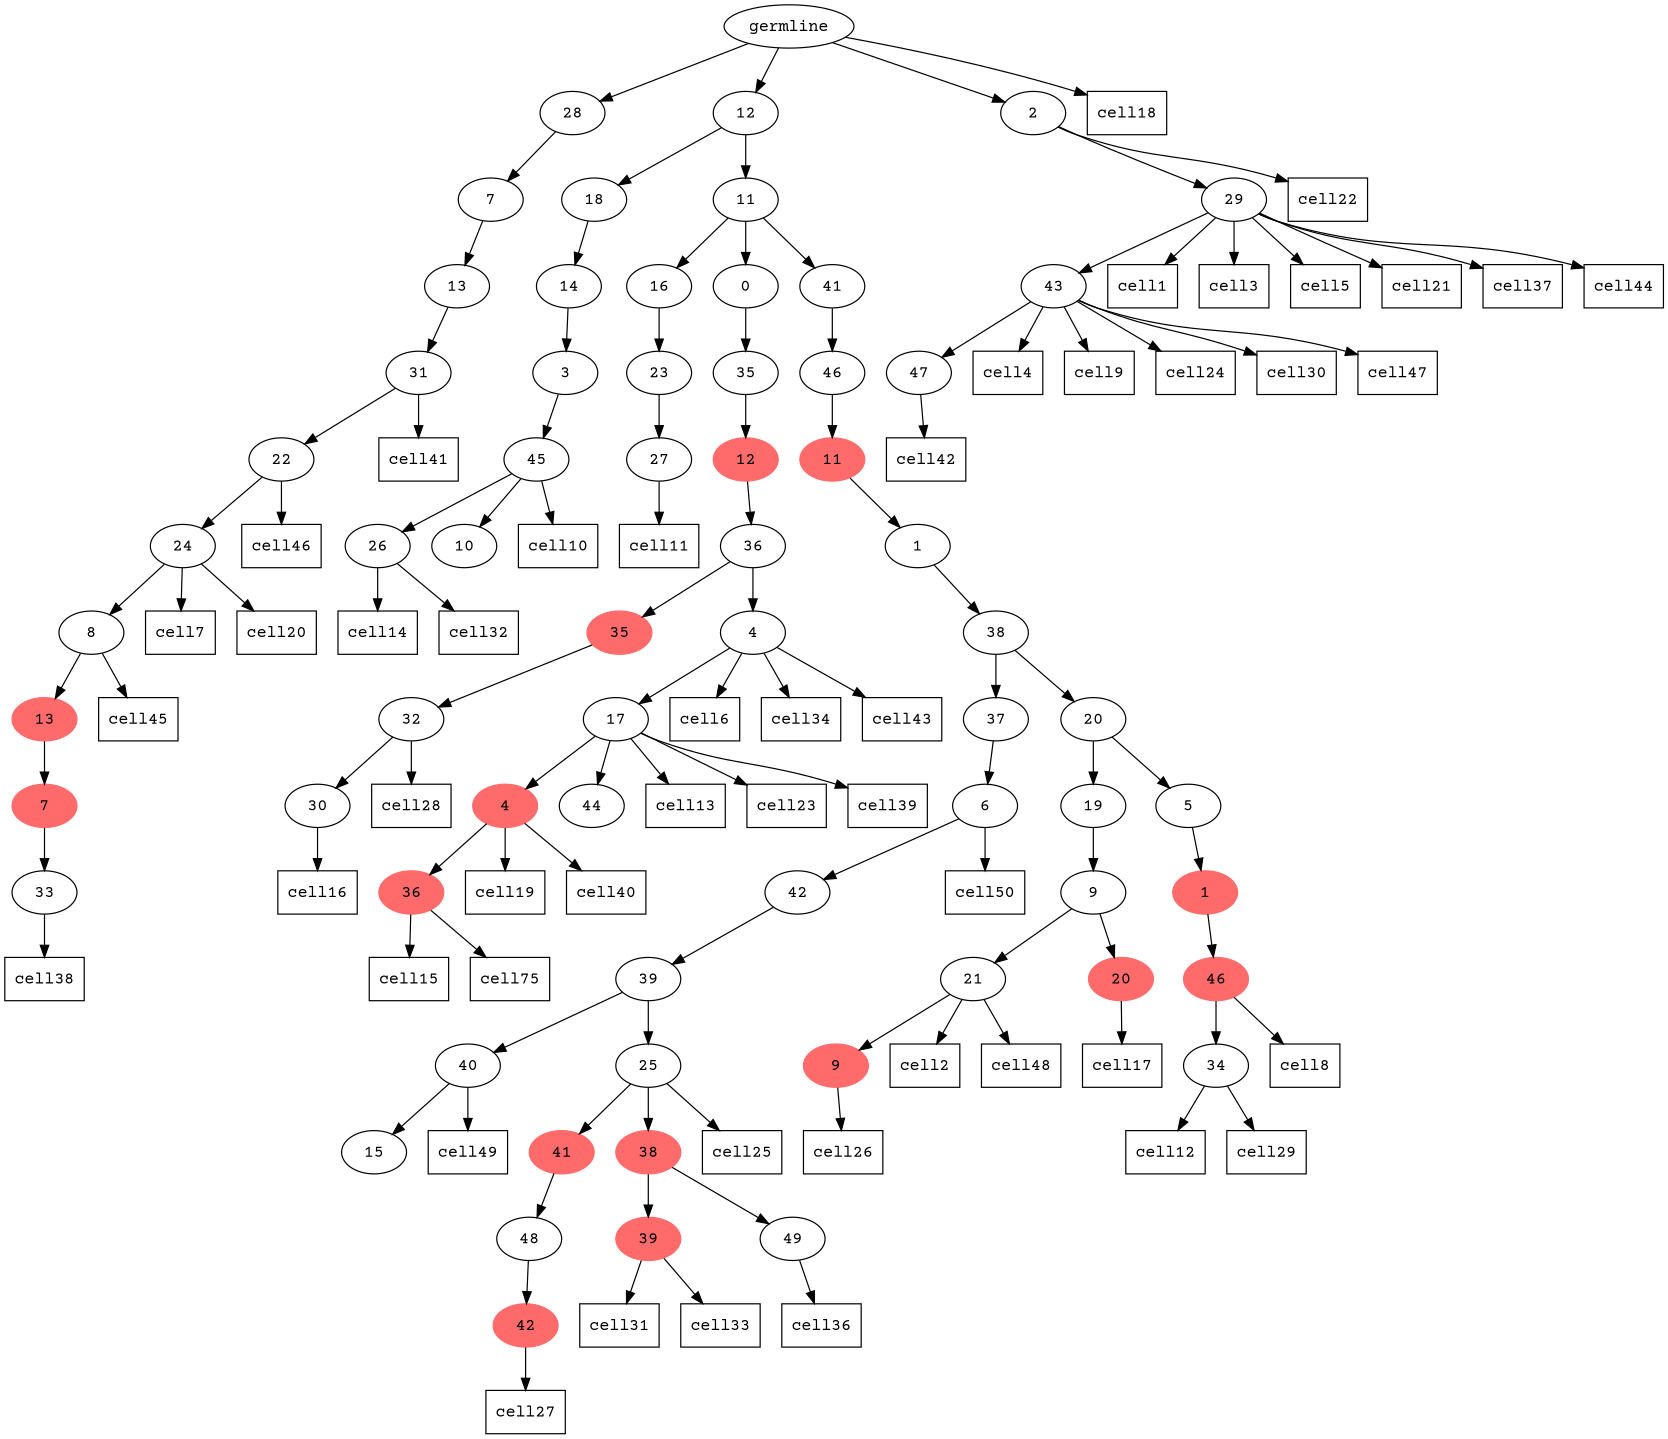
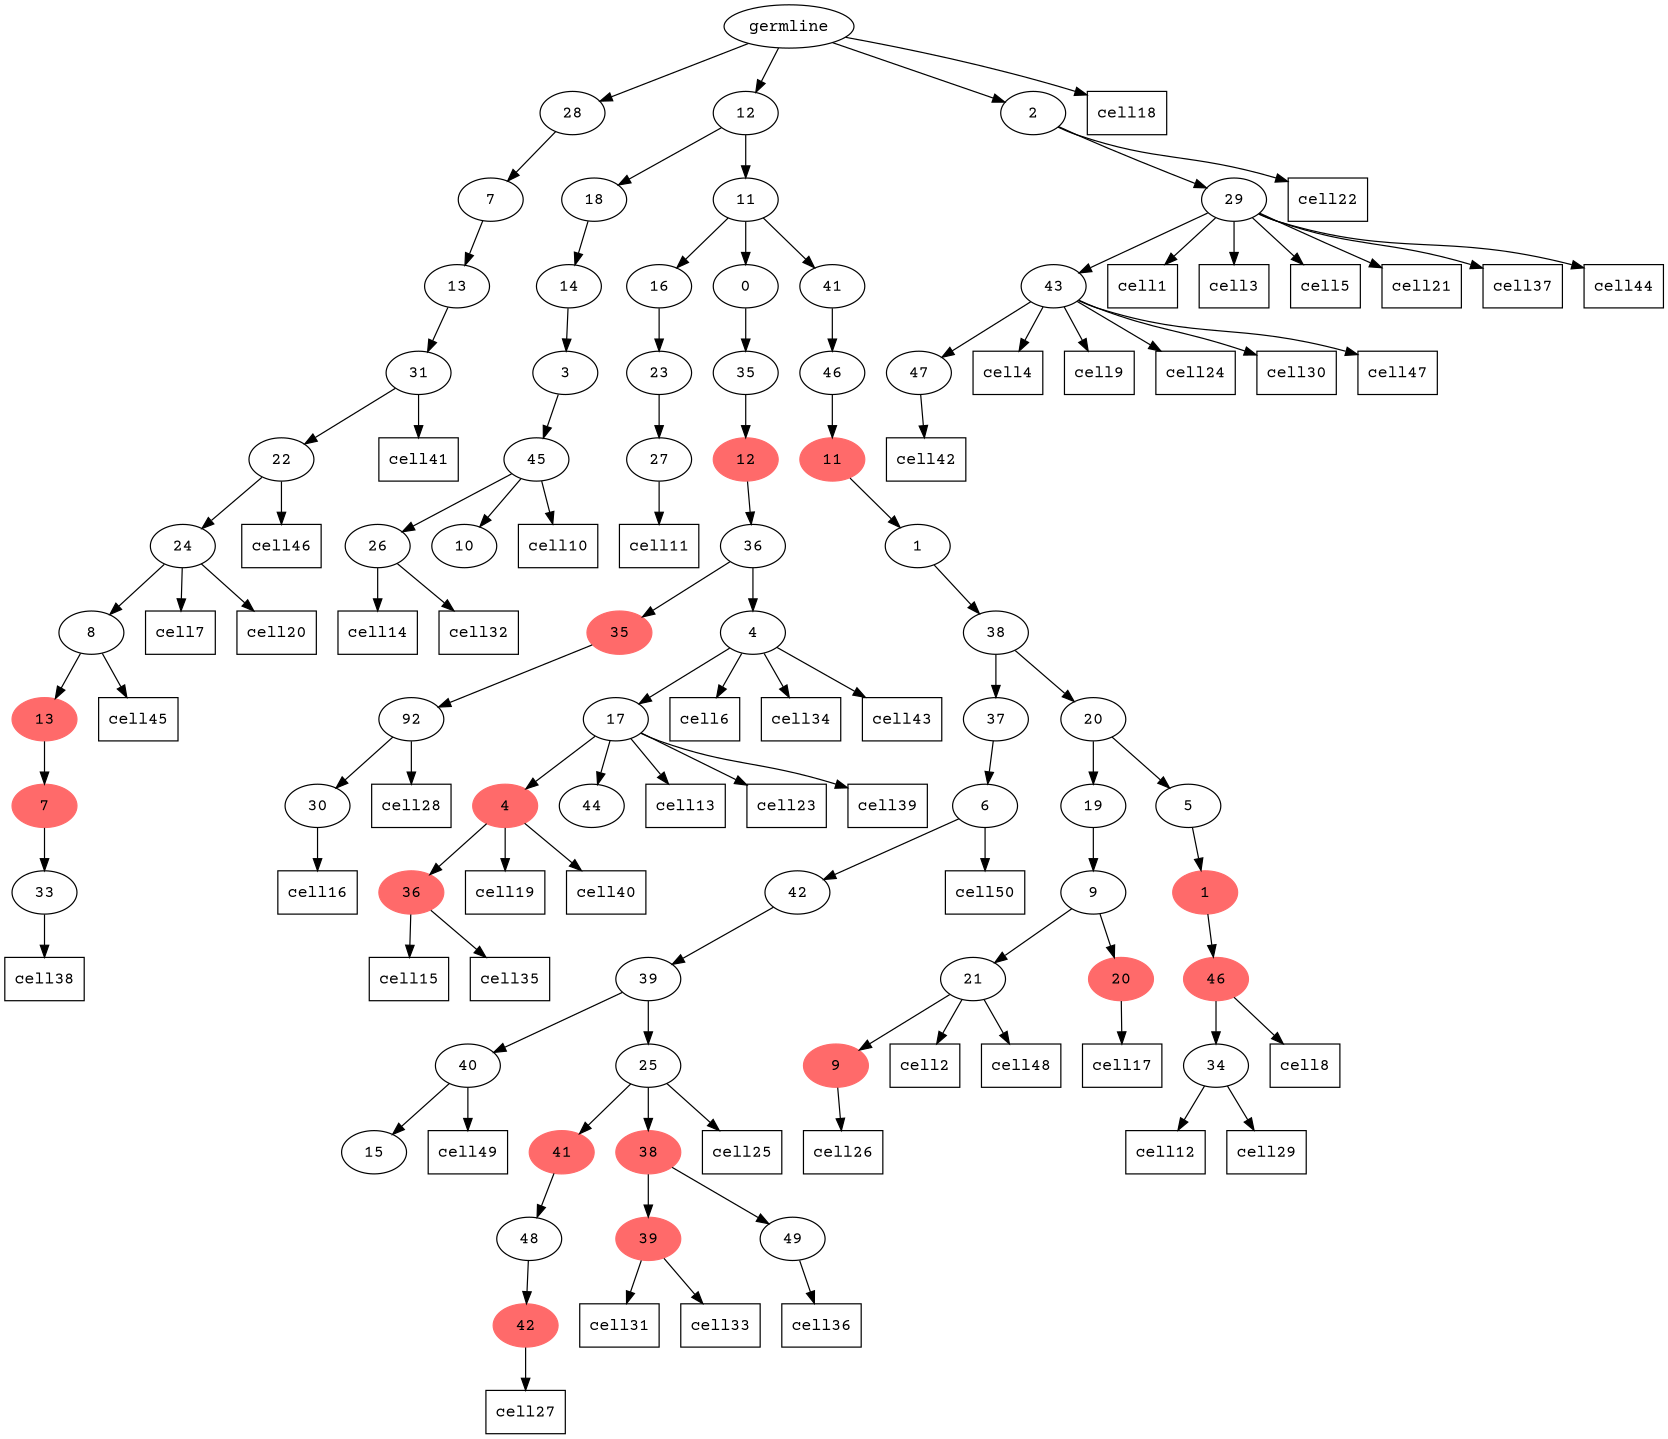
node "32": label "32" -> "92"
node "cell75": label "cell75" -> "cell35"
